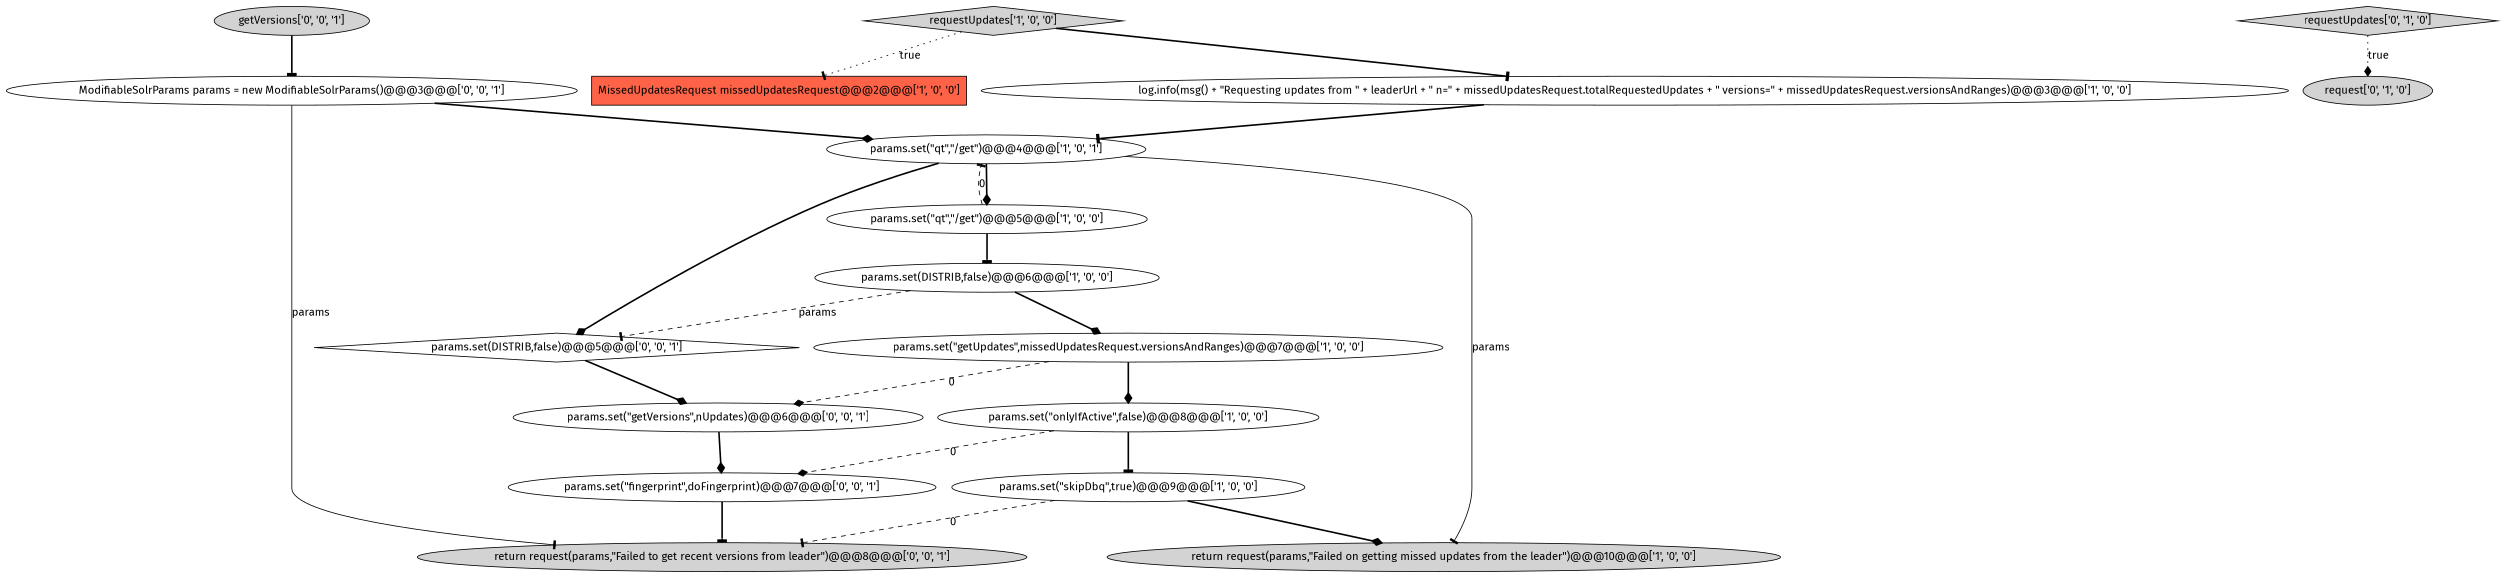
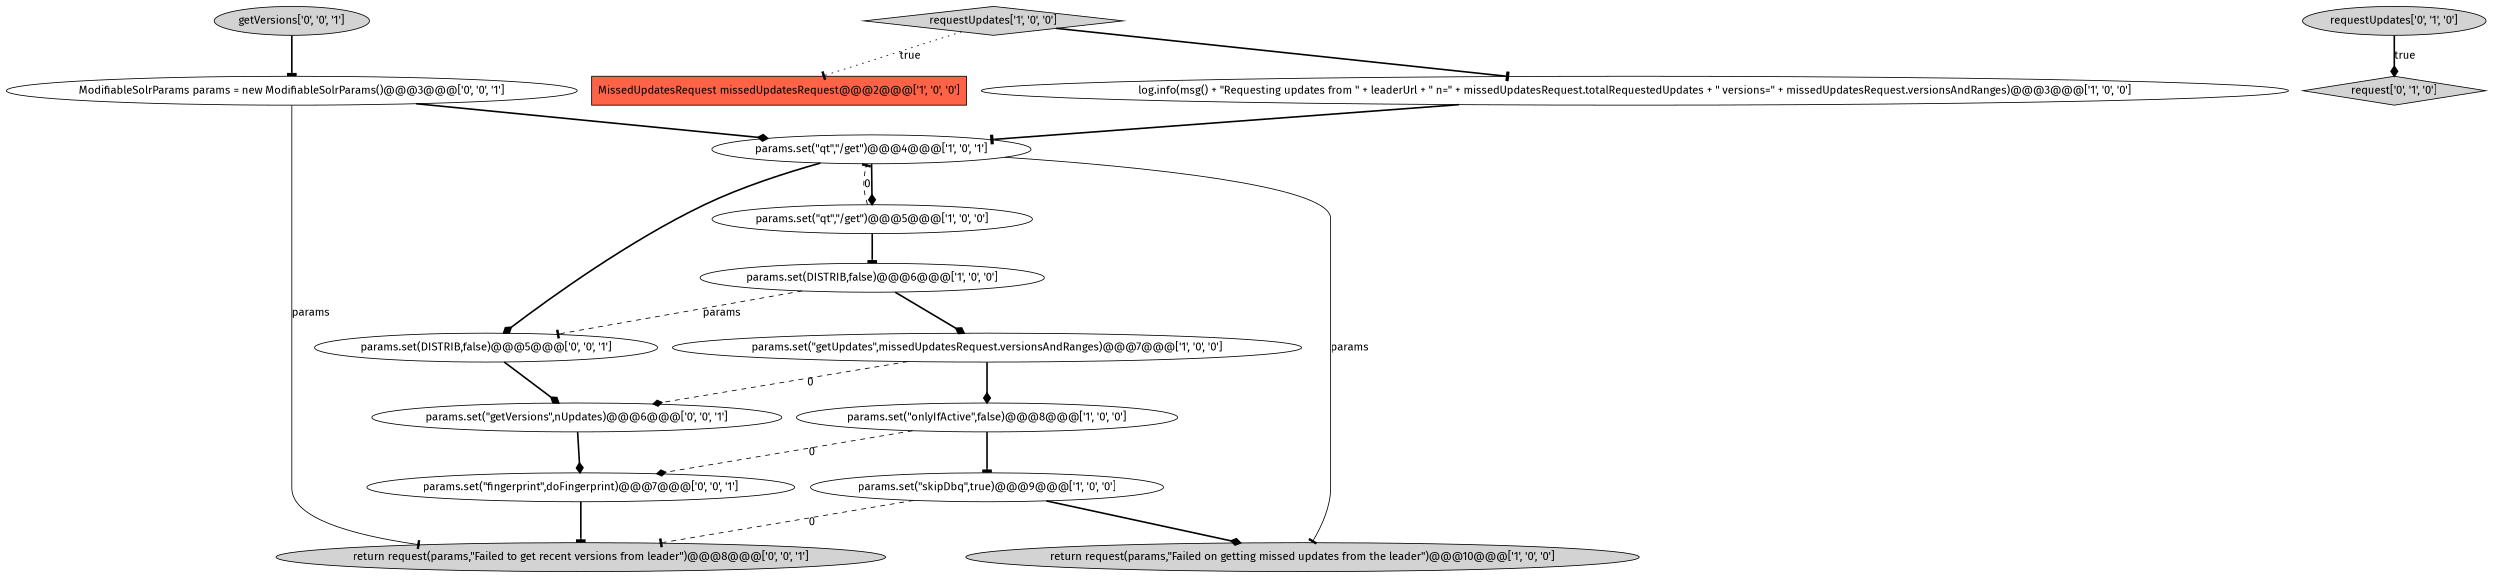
node "requestUpdates['0', '1', '0']": shape diamond -> ellipse
edge "requestUpdates['0', '1', '0']" -> "request['0', '1', '0']": style dotted -> bold
node "request['0', '1', '0']": shape ellipse -> diamond
node "params.set(DISTRIB,false)@@@5@@@['0', '0', '1']": shape diamond -> ellipse
